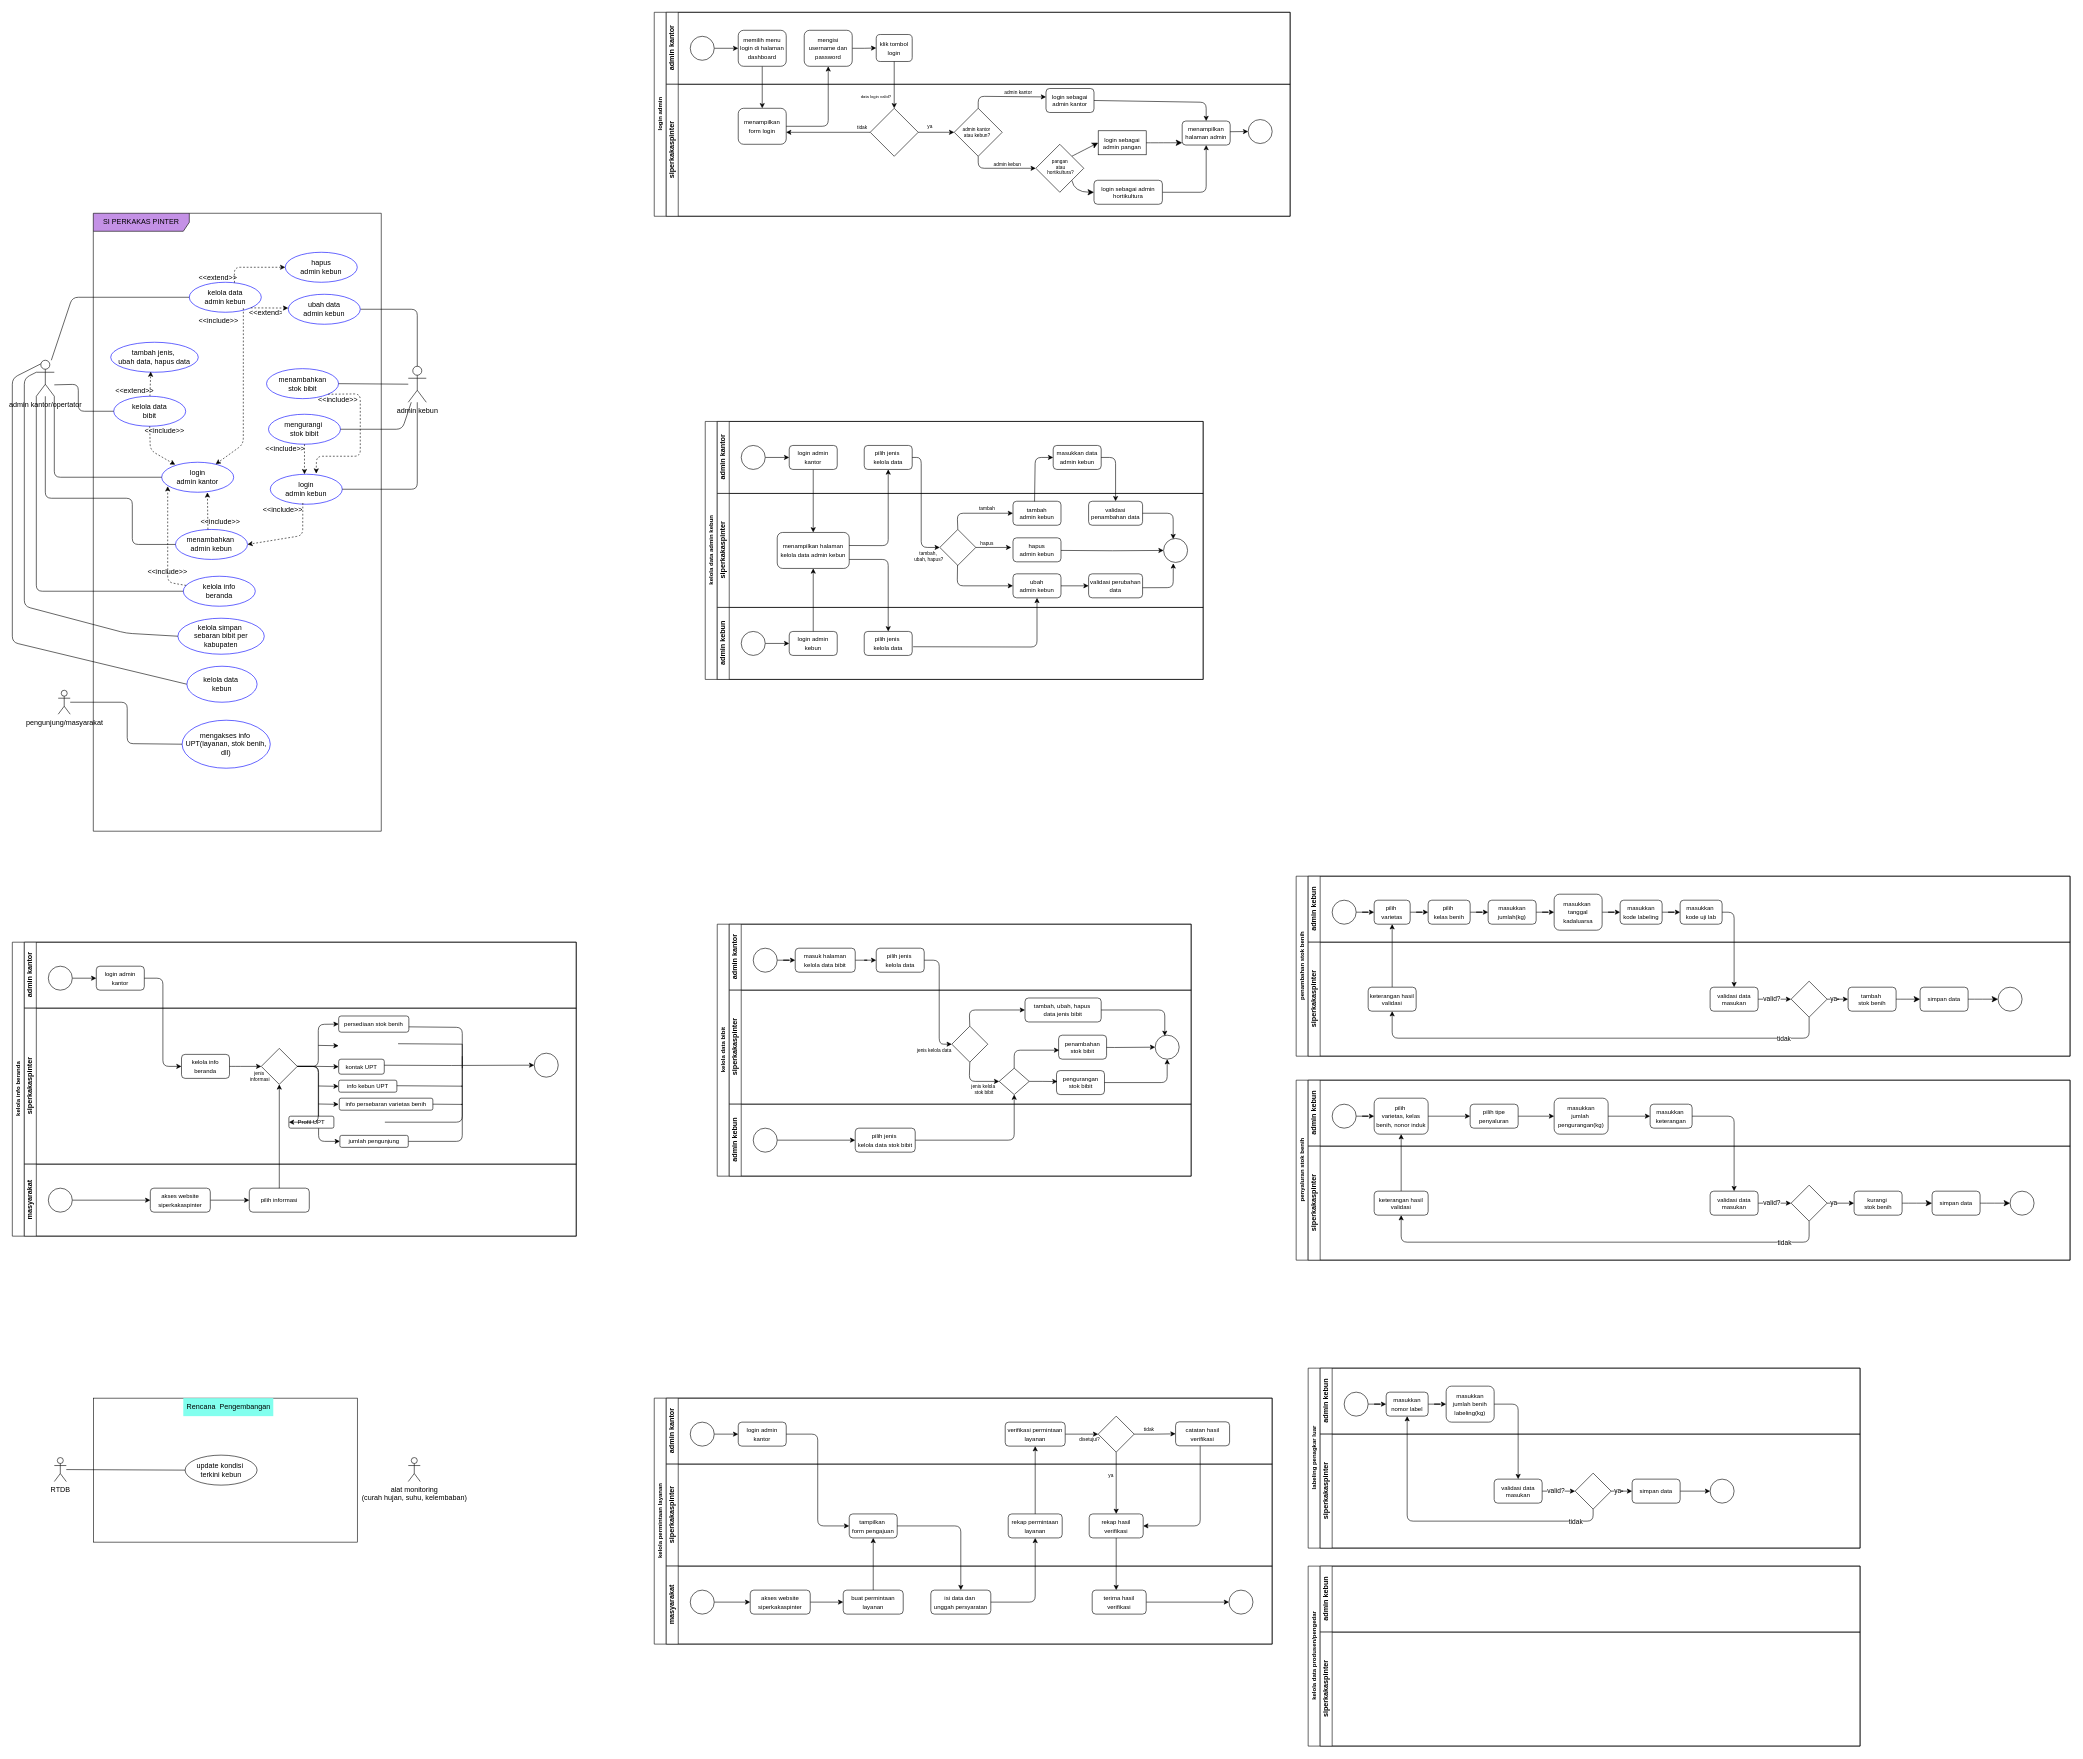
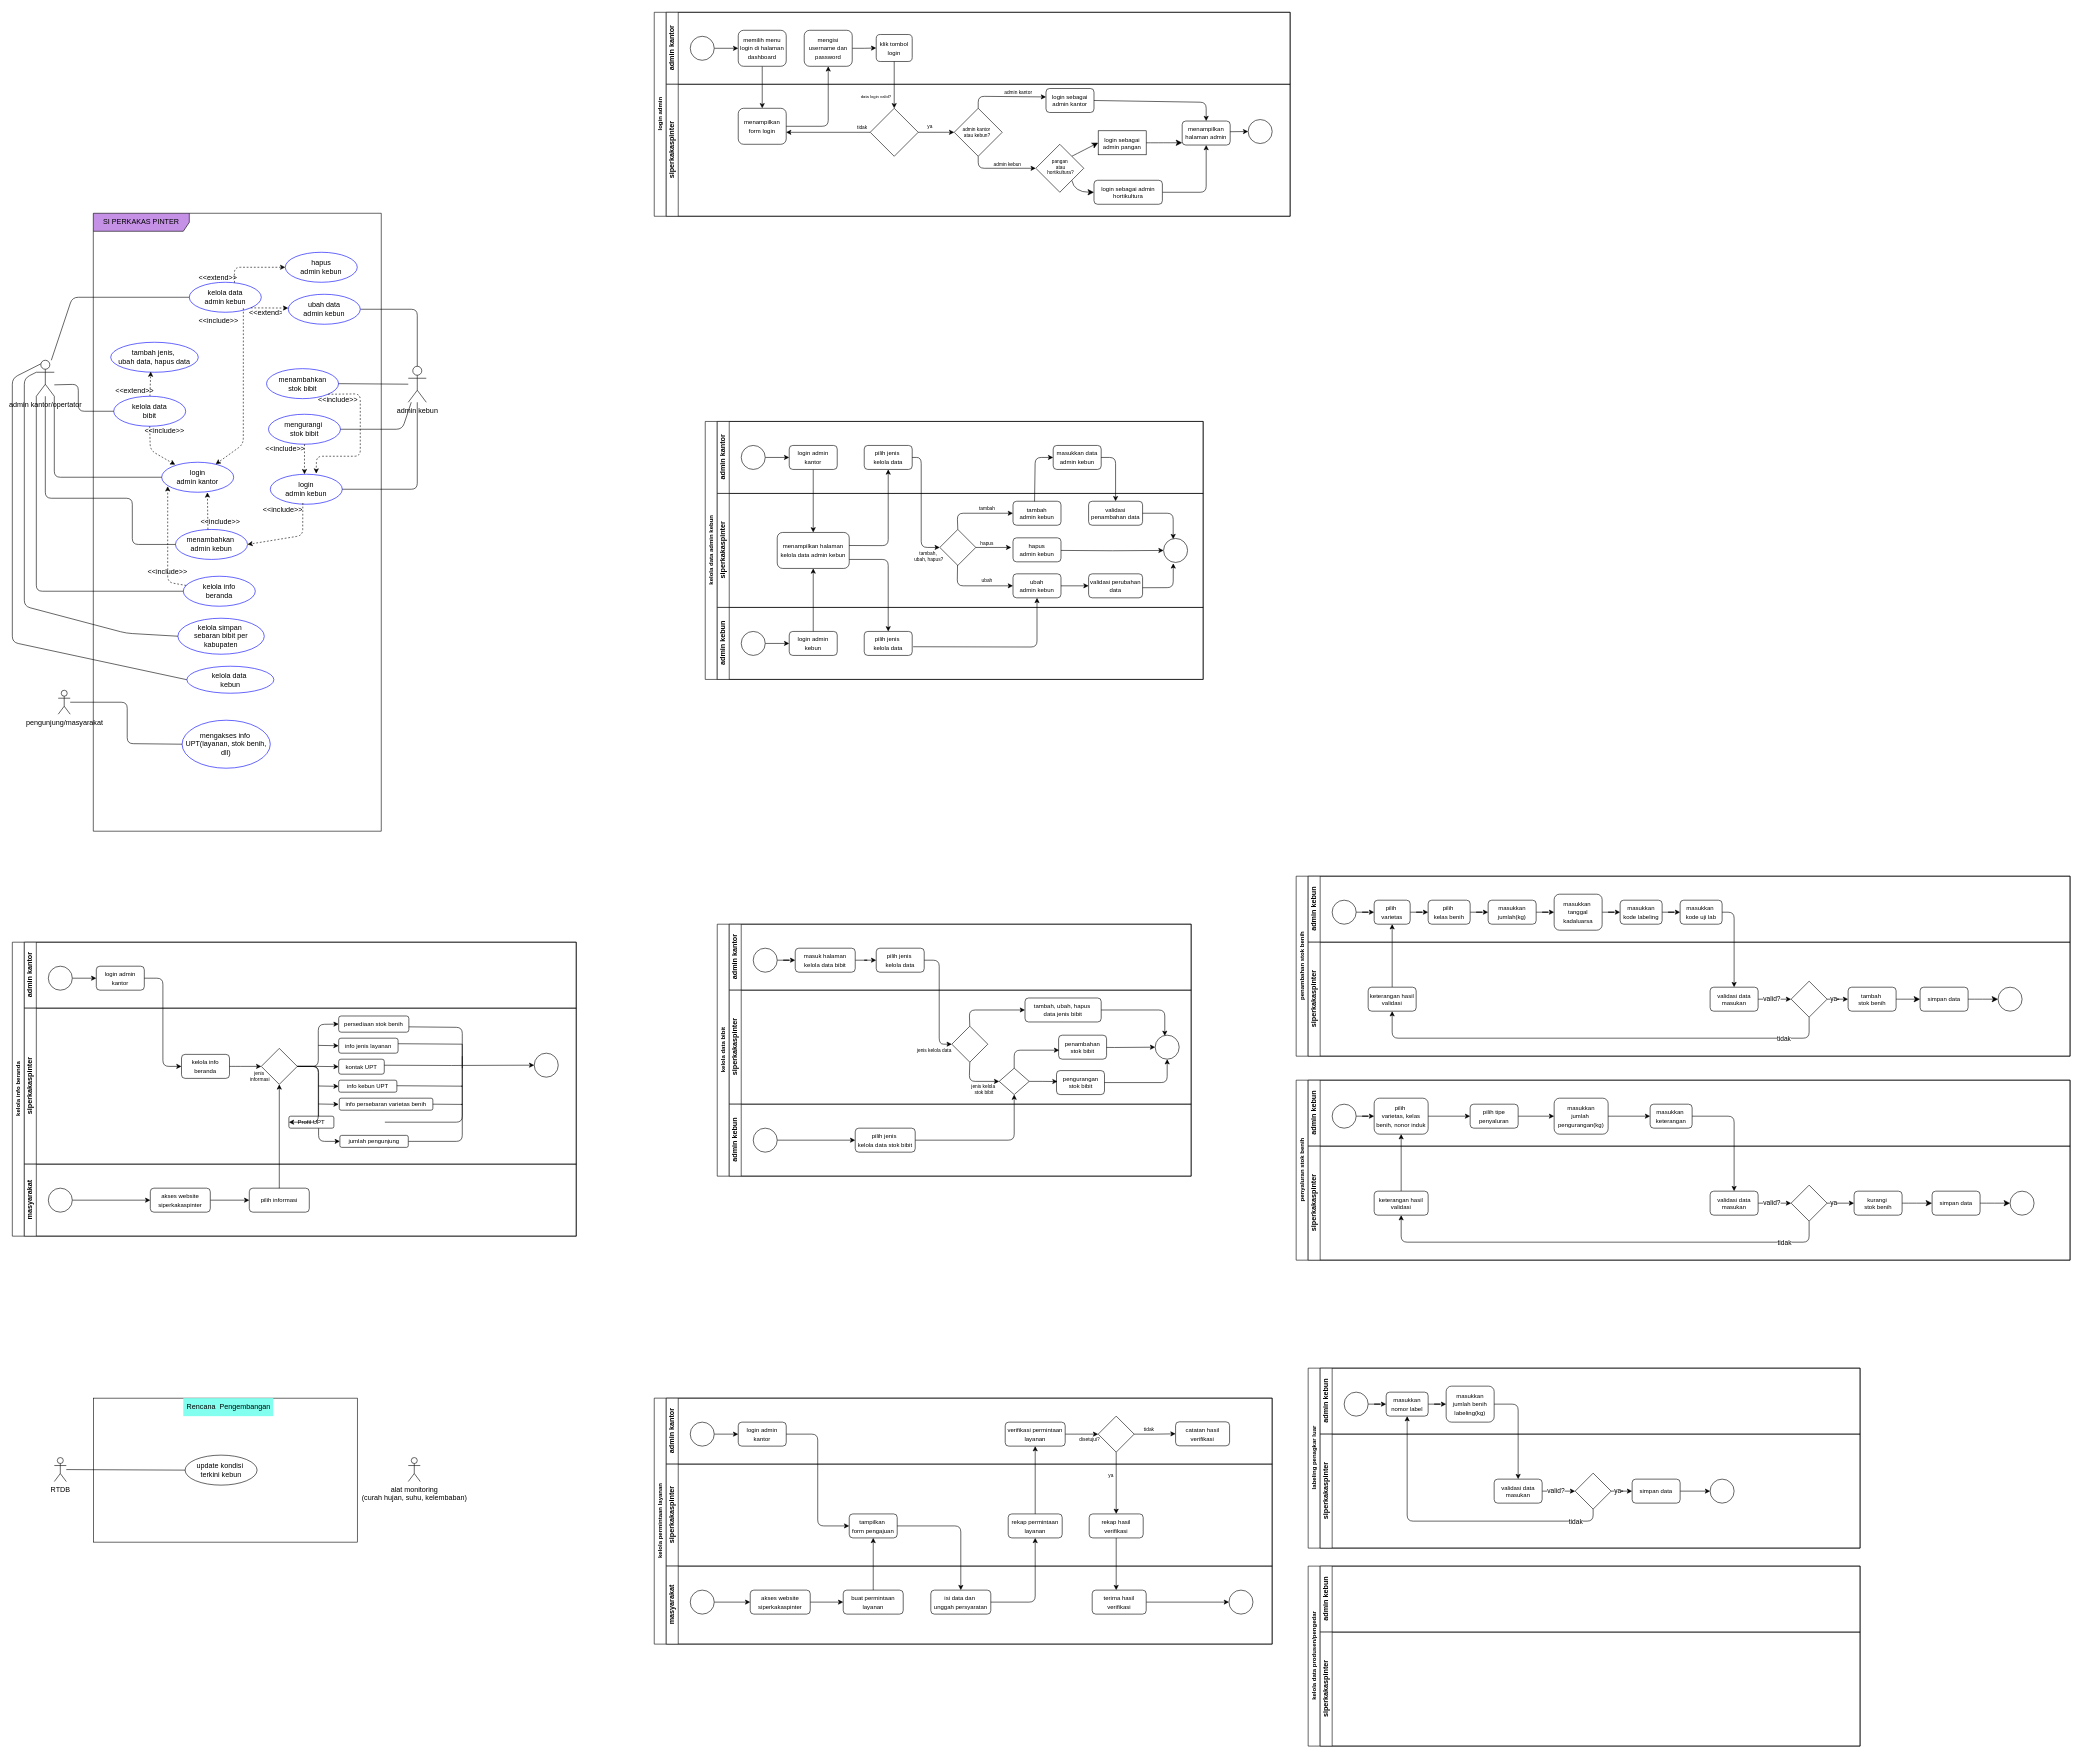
node "ubah": added
node "kelola data kebun": size 70x36 -> 87x27
node "info jenis layanan": added
edge "catatan hasil verifikasi" -> "rekap hasil verifikasi": removed
